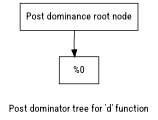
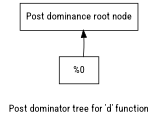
edge "Post dominance root node" -> "%0": reversed
